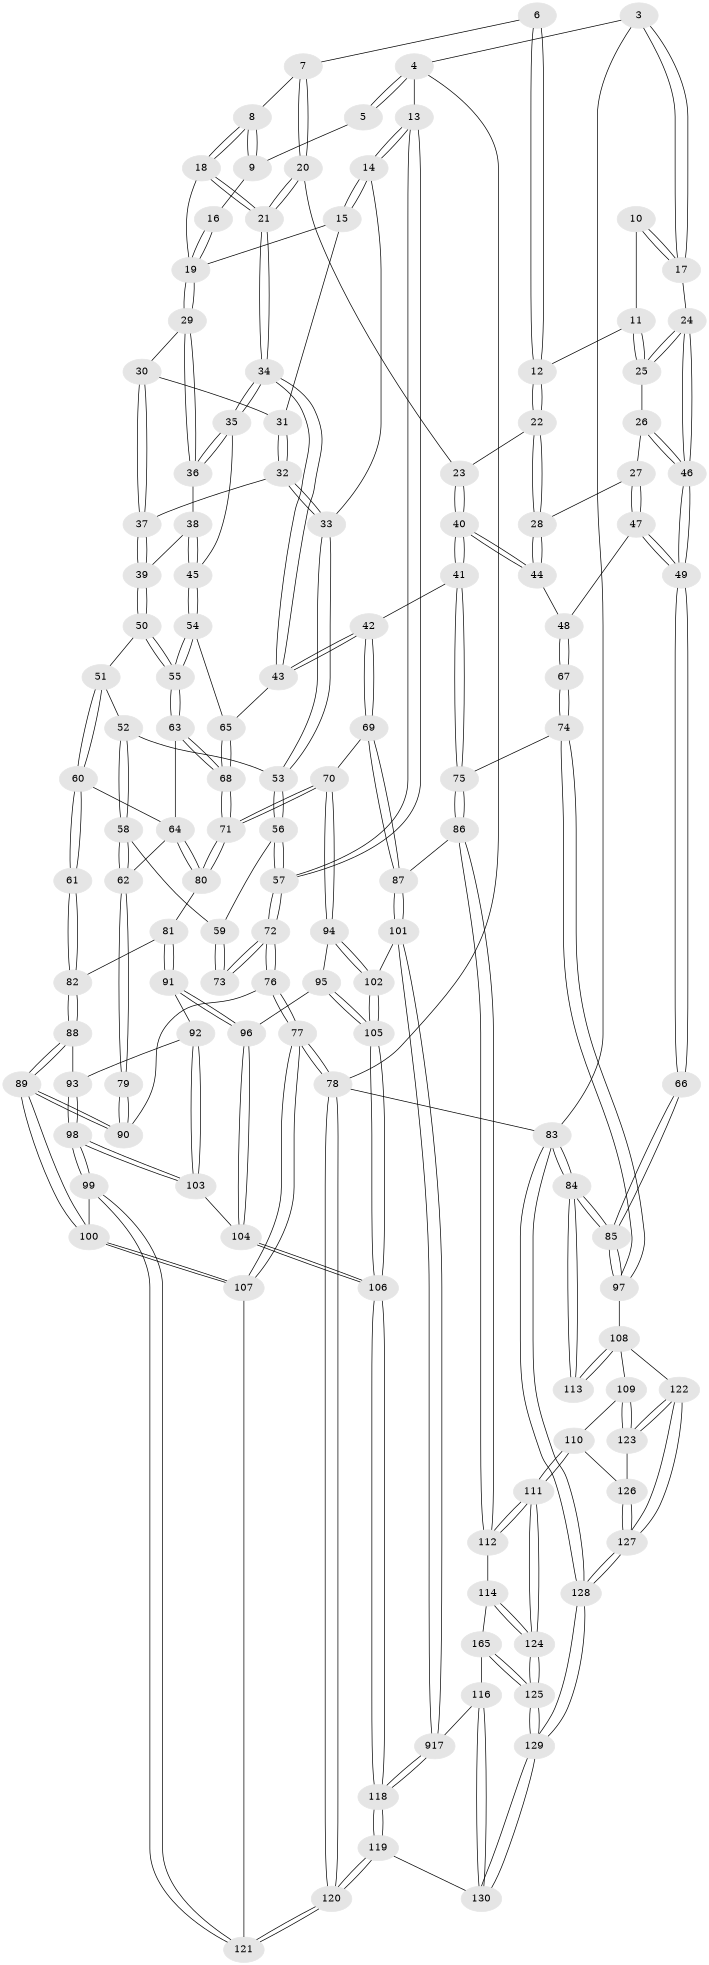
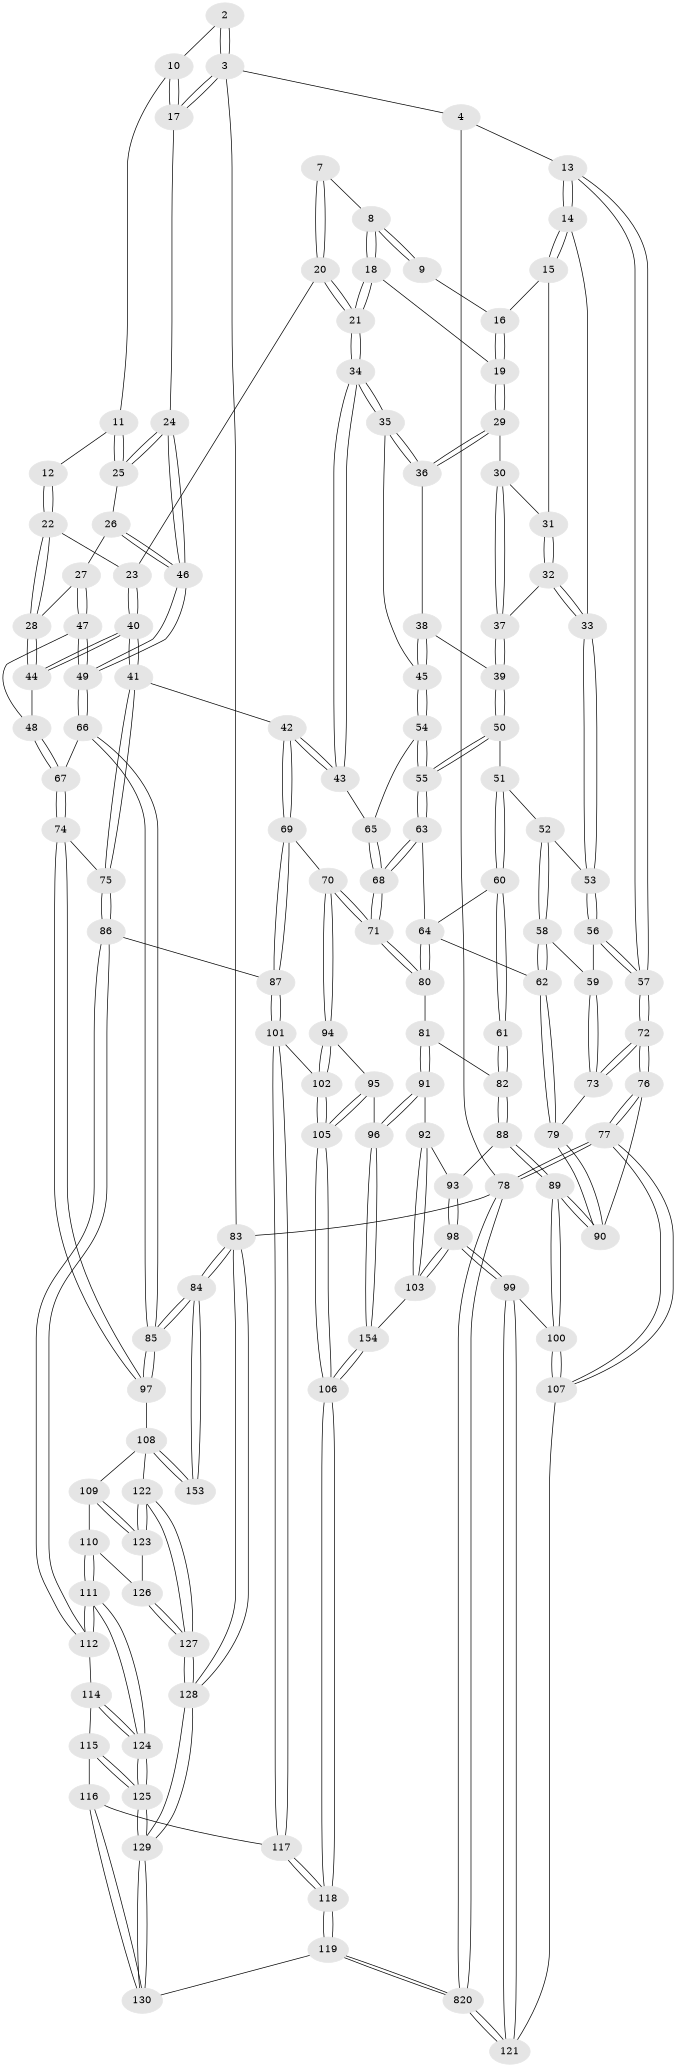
node "2": added
node "6": removed
node "5": removed
edge "15" -- "19": now "15" -- "16"
edge "66" -- "67": added
edge "73" -- "79": added
node "104": label "104" -> "154"
node "113": label "113" -> "153"
node "165": label "165" -> "115"
node "917": label "917" -> "117"
node "120": label "120" -> "820"
